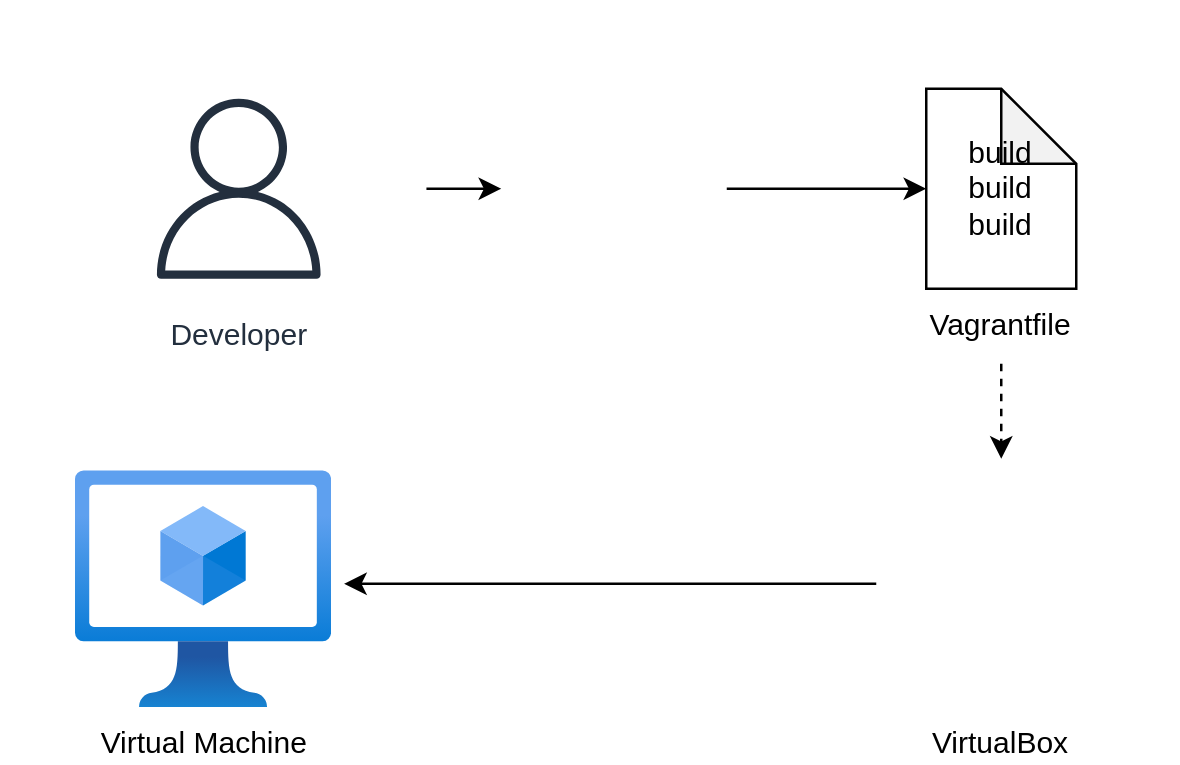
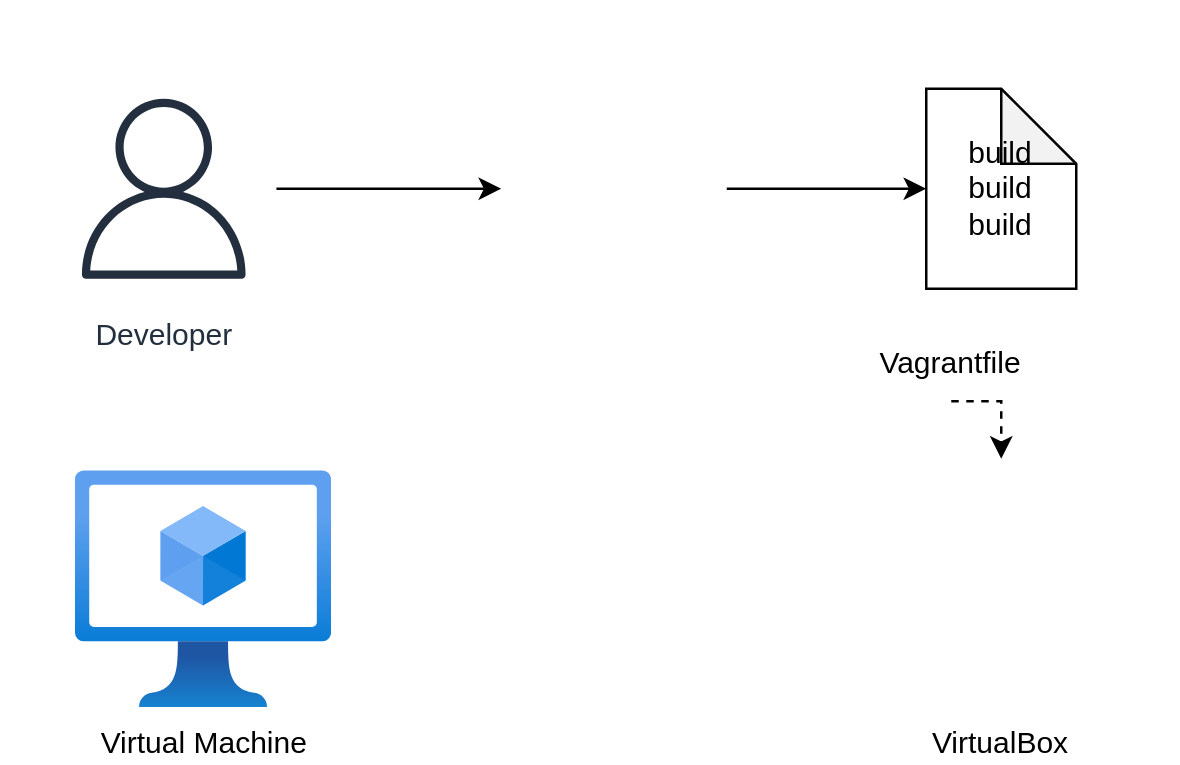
node "Developer": size 375x225 -> 225x225
node "Vagrantfile": moved (1001, 326) -> (951, 364)
edge "VirtualBox" -> "Virtual Machine": removed
